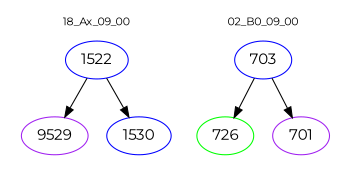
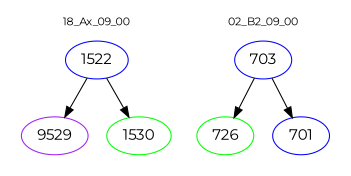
cluster "02_B0_09_00": label "02_B0_09_00" -> "02_B2_09_00"
node "1530": color blue -> green
node "701": color purple -> blue
